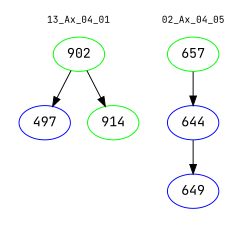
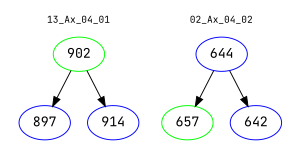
cluster "02_Ax_04_05": label "02_Ax_04_05" -> "02_Ax_04_02"
edge "657" -> "644": reversed
node "497": label "497" -> "897"
node "914": color green -> blue
node "649": label "649" -> "642"
